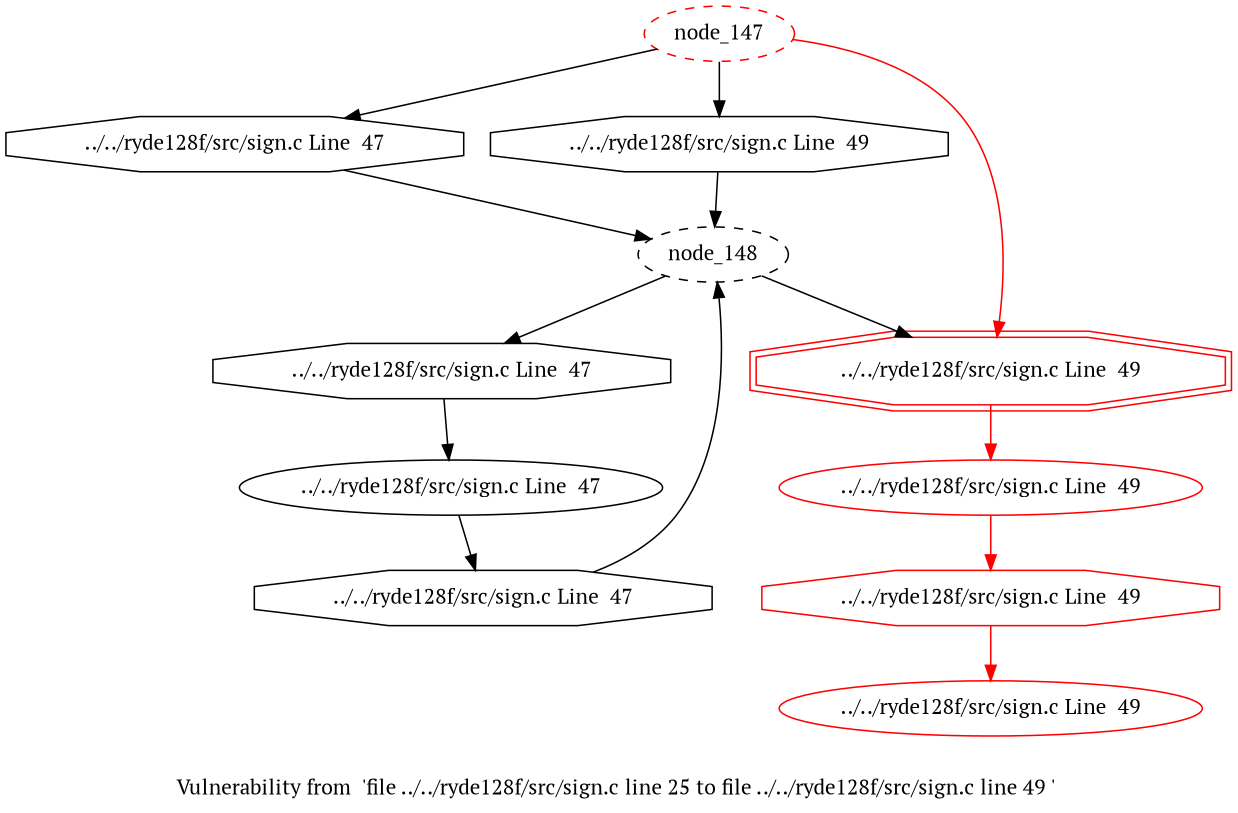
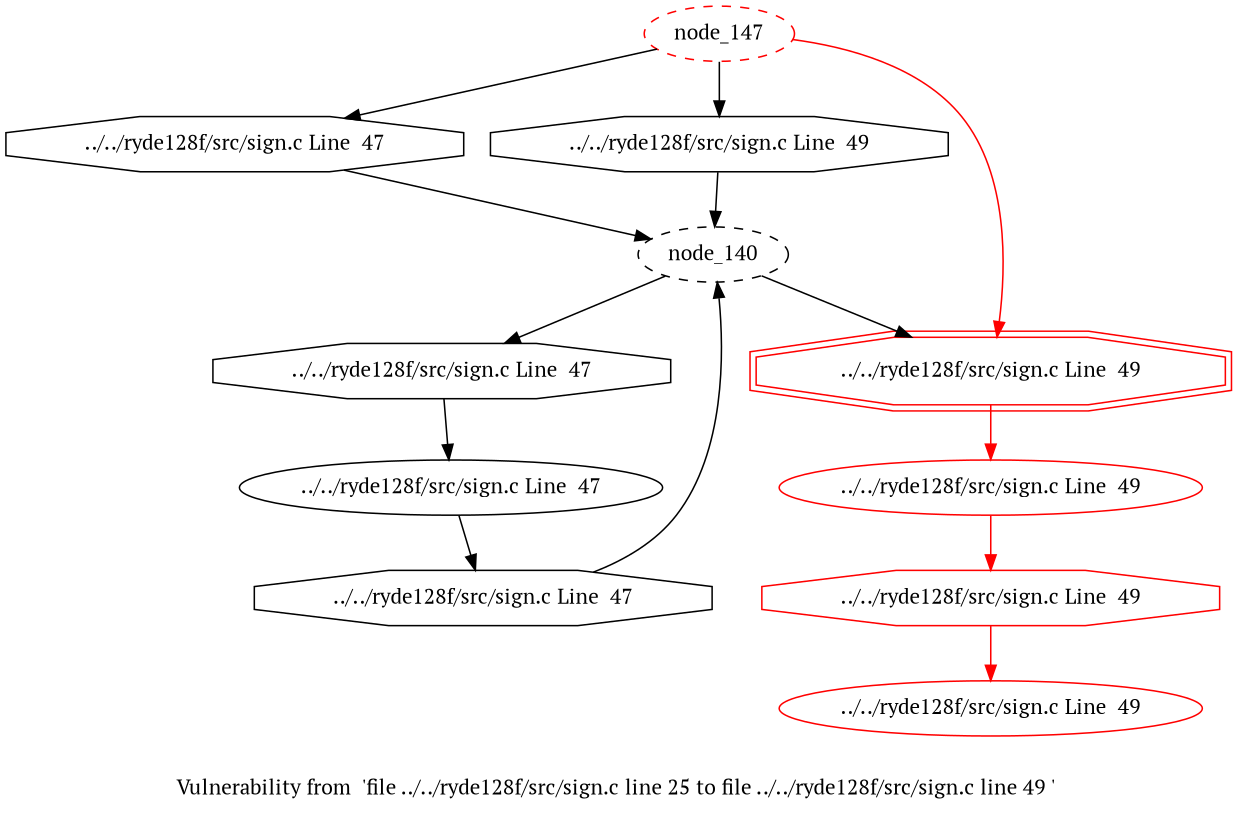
node "node_148": label "node_148" -> "node_140"
